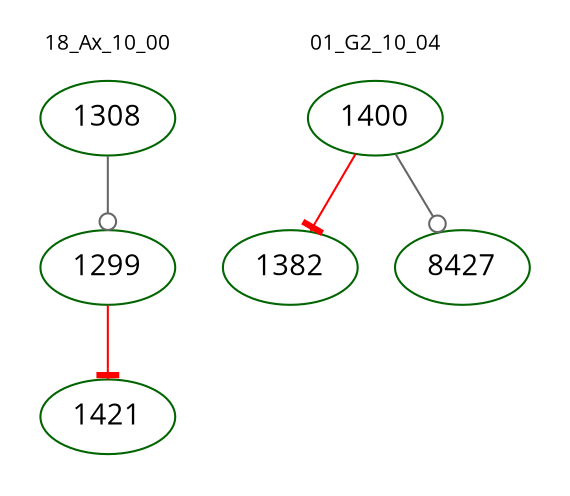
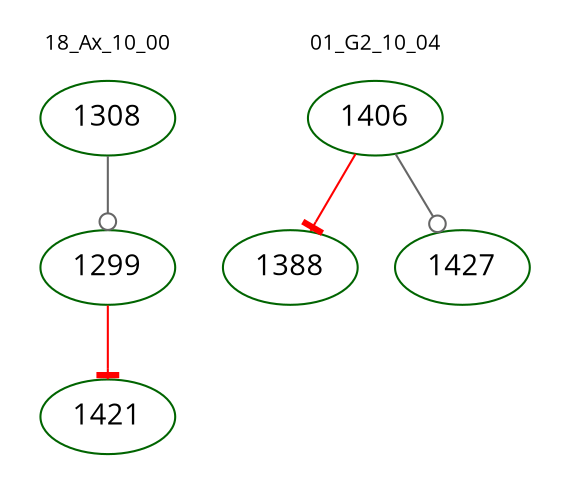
node "1400": label "1400" -> "1406"
node "1382": label "1382" -> "1388"
node "8427": label "8427" -> "1427"
